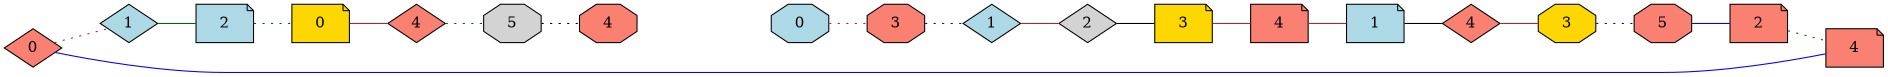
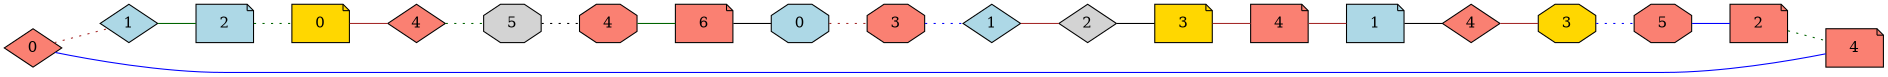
node "6": added
